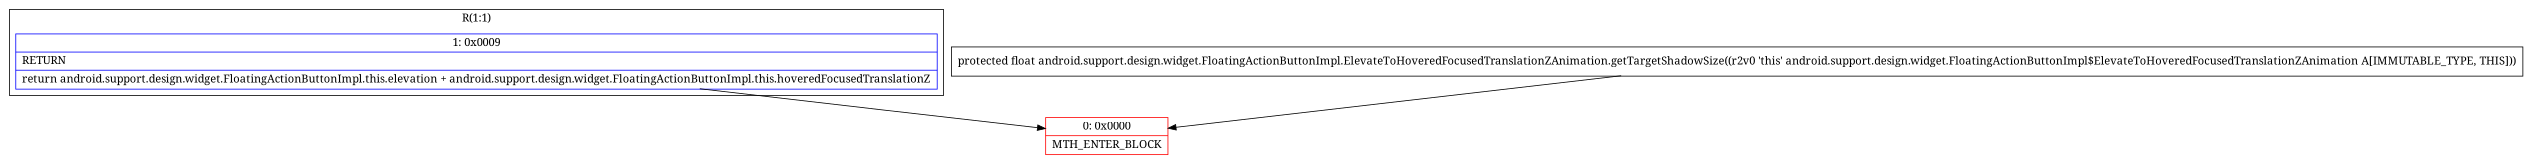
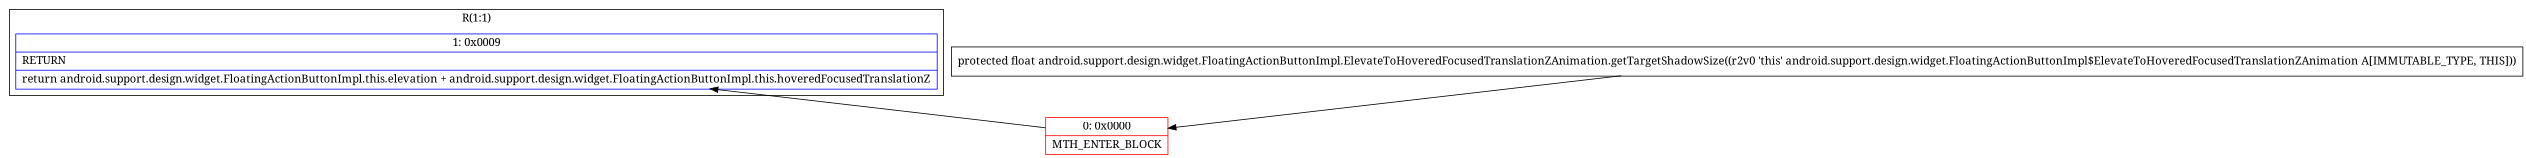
edge "1: 0x0009" -> "0: 0x0000": reversed
